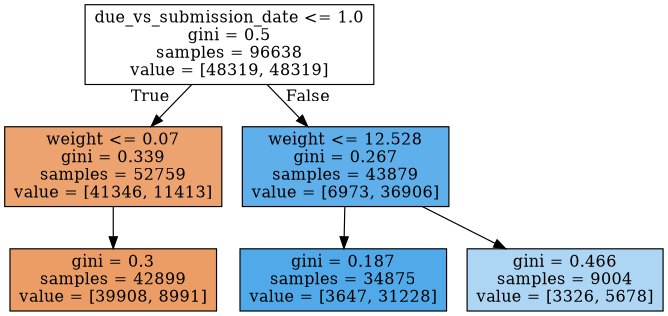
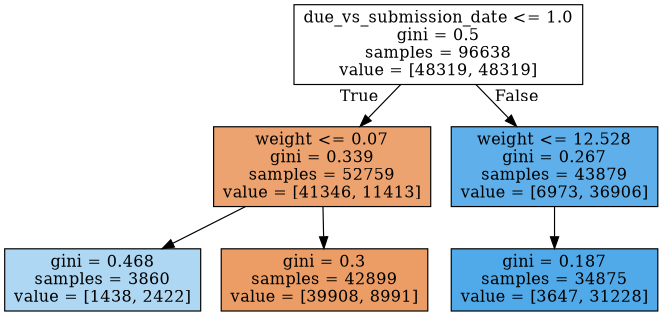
node "gini = 0.468 samples = 3860 value = [1438, 2422]": added
node "gini = 0.466 samples = 9004 value = [3326, 5678]": removed
